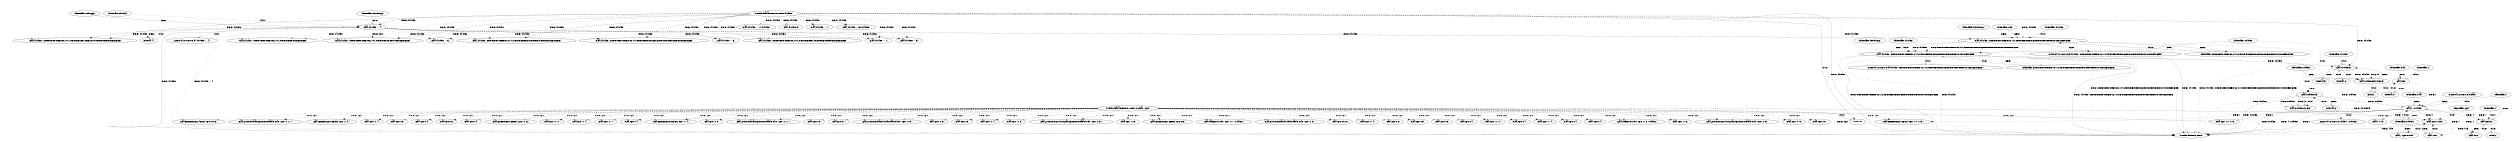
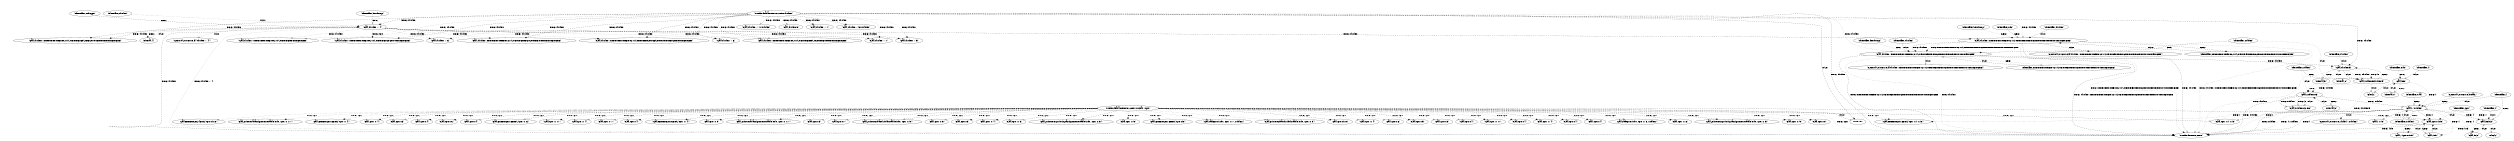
edge "(Call,sublen=tlv_len-5)" -> "(Call,sublen%3!=0)": now "(Call,sublen=tlv_len-5)" -> "(Call,sublen%3)"
